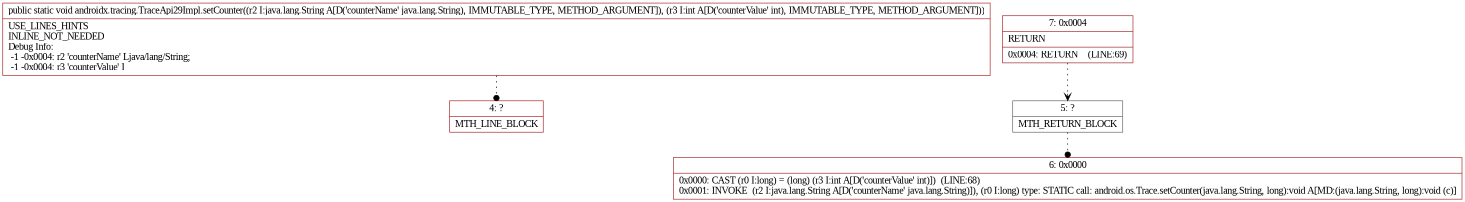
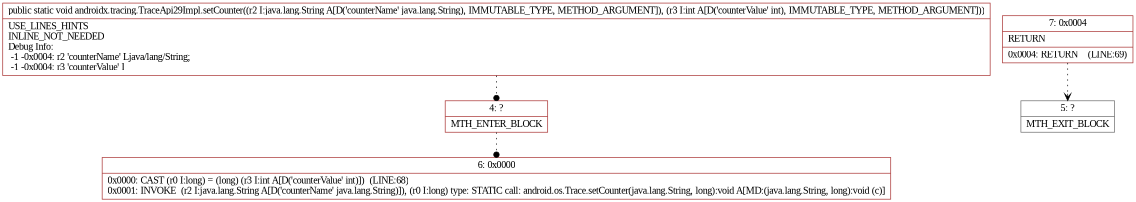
node "4: ?": text "MTH_LINE_BLOCK" -> "MTH_ENTER_BLOCK"
node "5: ?": text "MTH_RETURN_BLOCK" -> "MTH_EXIT_BLOCK"
edge "5: ?" -> "6: 0x0000": now "4: ?" -> "6: 0x0000"
